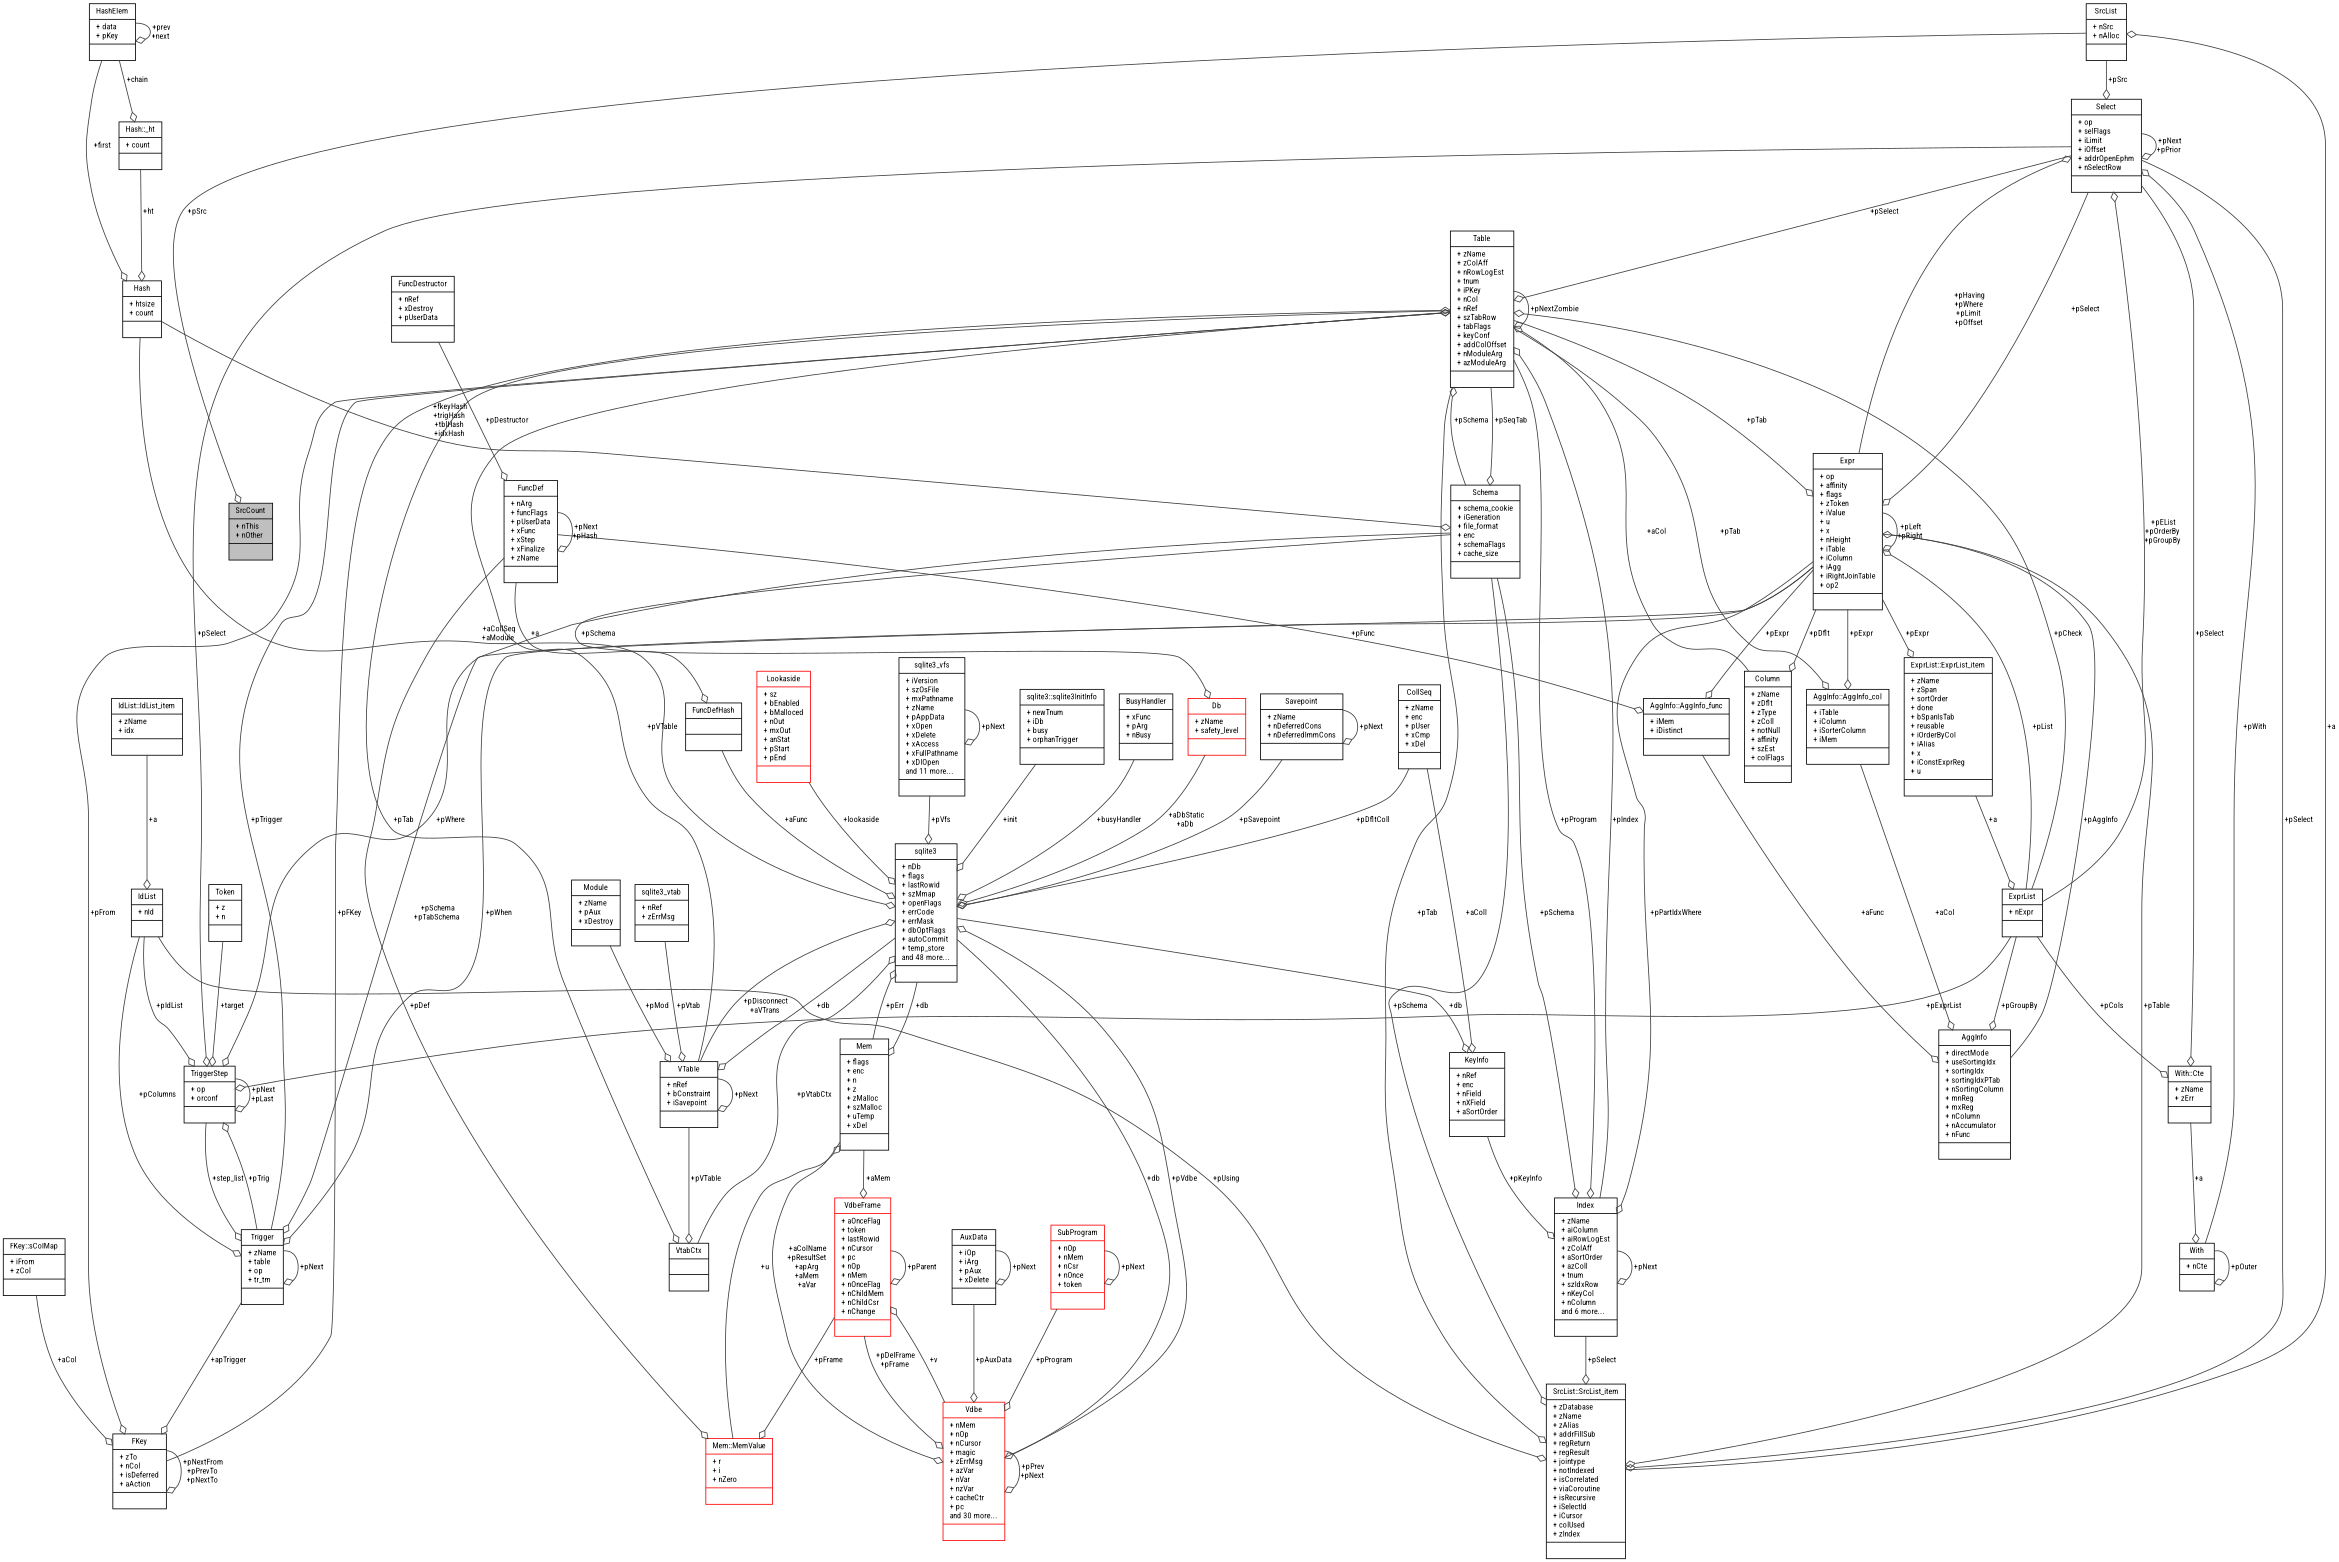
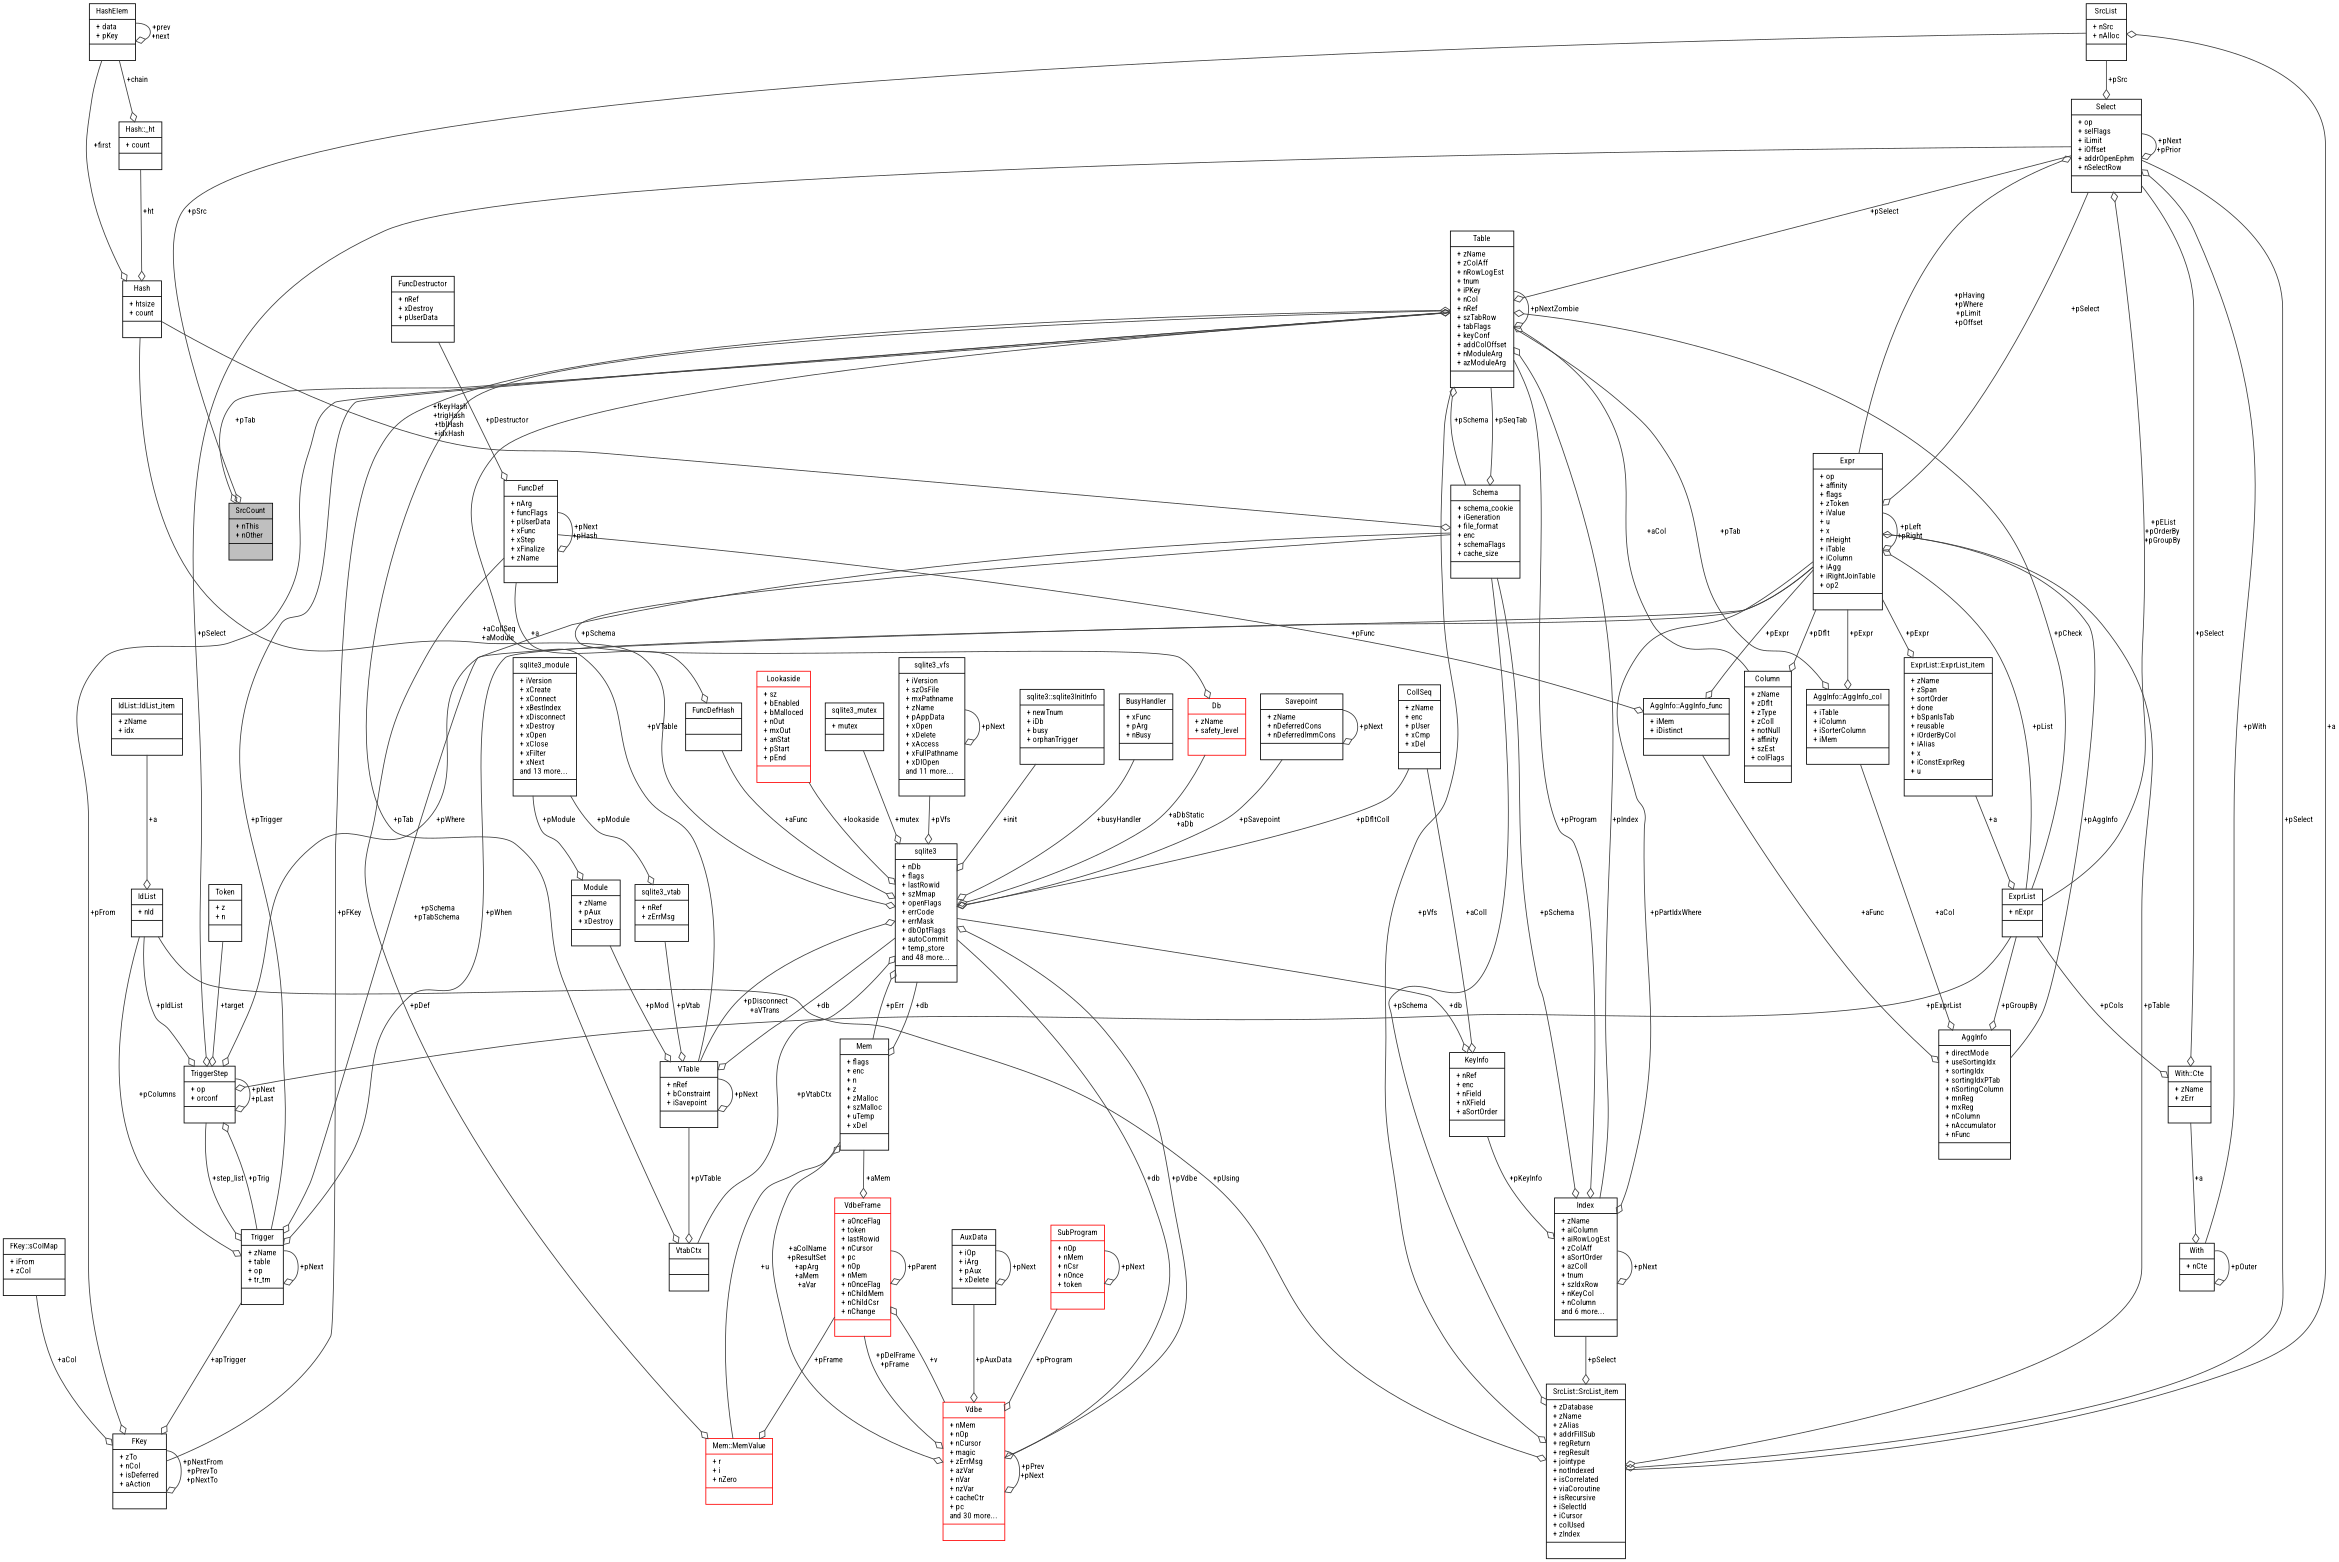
edge "Table" -> "Expr": now "Table" -> "SrcCount"
node "sqlite3_module": added
node "sqlite3_mutex": added
edge "Table" -> "SrcList::SrcList_item": label " +pTab" -> " +pVfs"
